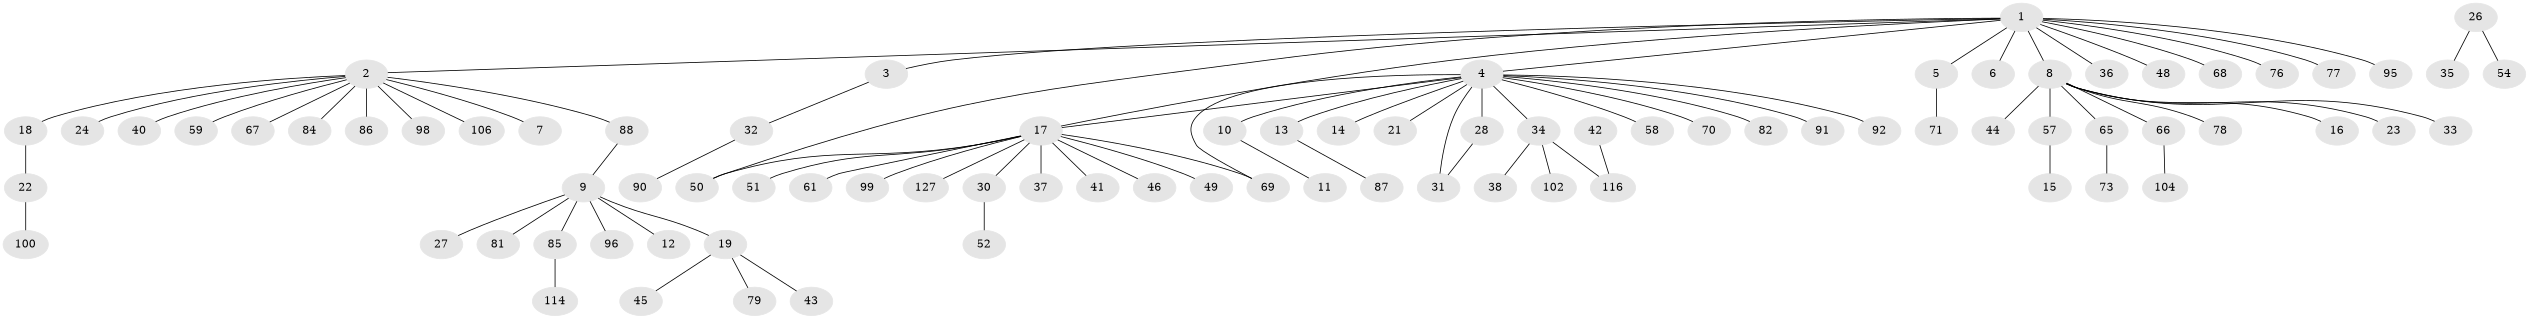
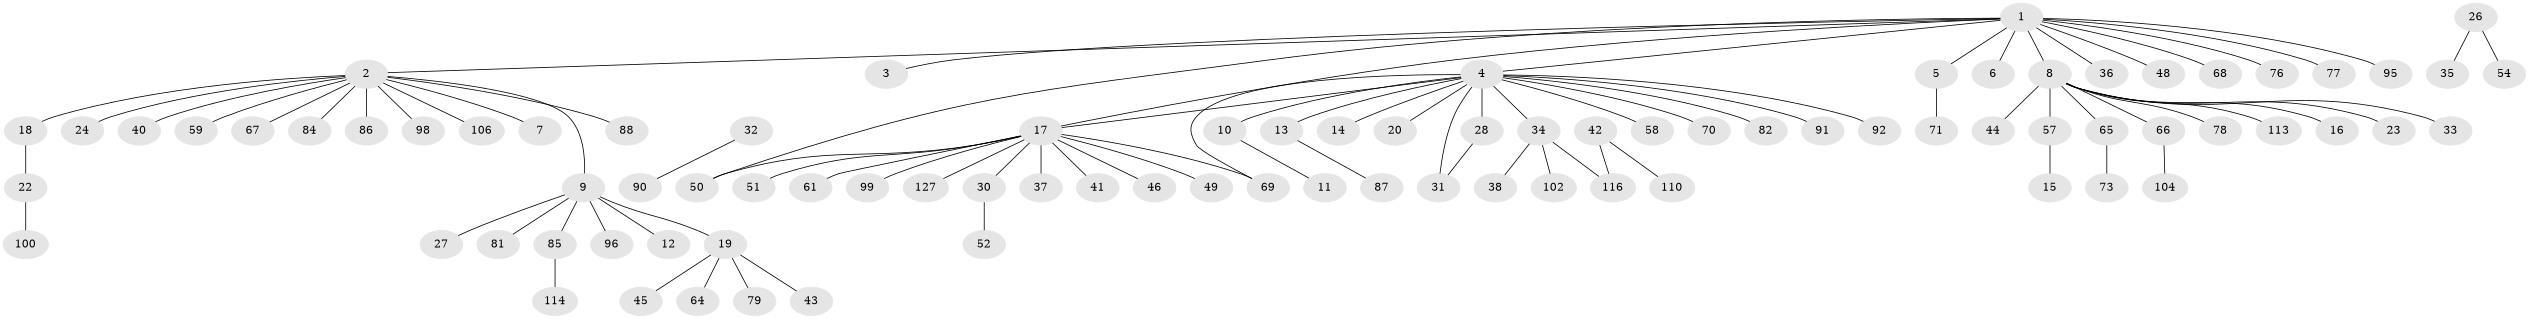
edge "3" -- "32": removed
node "21": label "21" -> "20"
node "113": added
edge "88" -- "9": now "2" -- "9"
node "110": added
node "64": added
